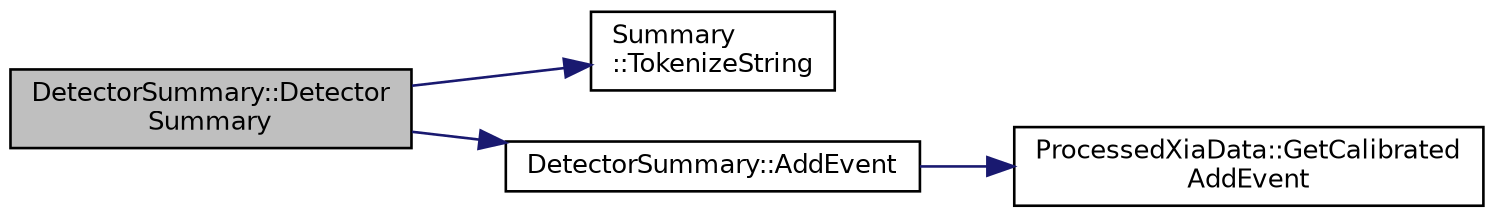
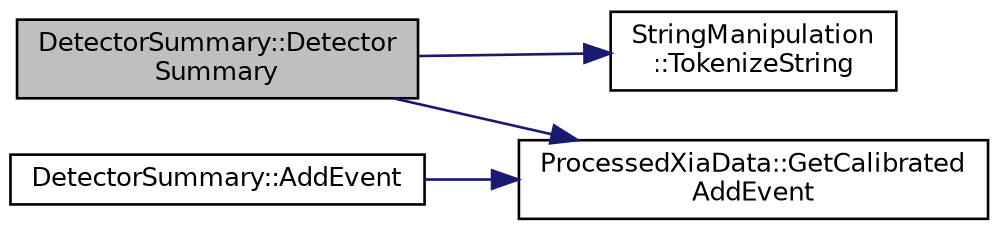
node "Summary ::TokenizeString": label "Summary ::TokenizeString" -> "StringManipulation ::TokenizeString"
edge "DetectorSummary::Detector Summary" -> "DetectorSummary::AddEvent": now "DetectorSummary::Detector Summary" -> "ProcessedXiaData::GetCalibrated AddEvent"
